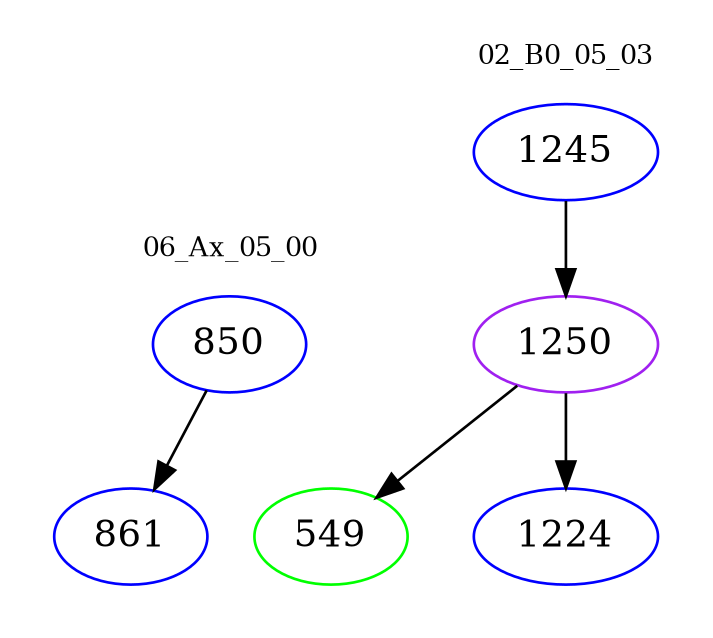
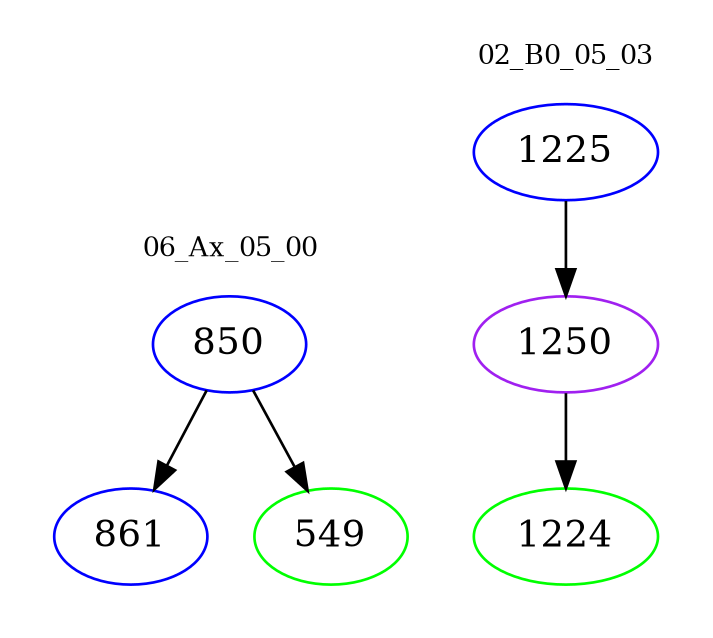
node "1245": label "1245" -> "1225"
edge "1250" -> "549": now "850" -> "549"
node "1224": color blue -> green
